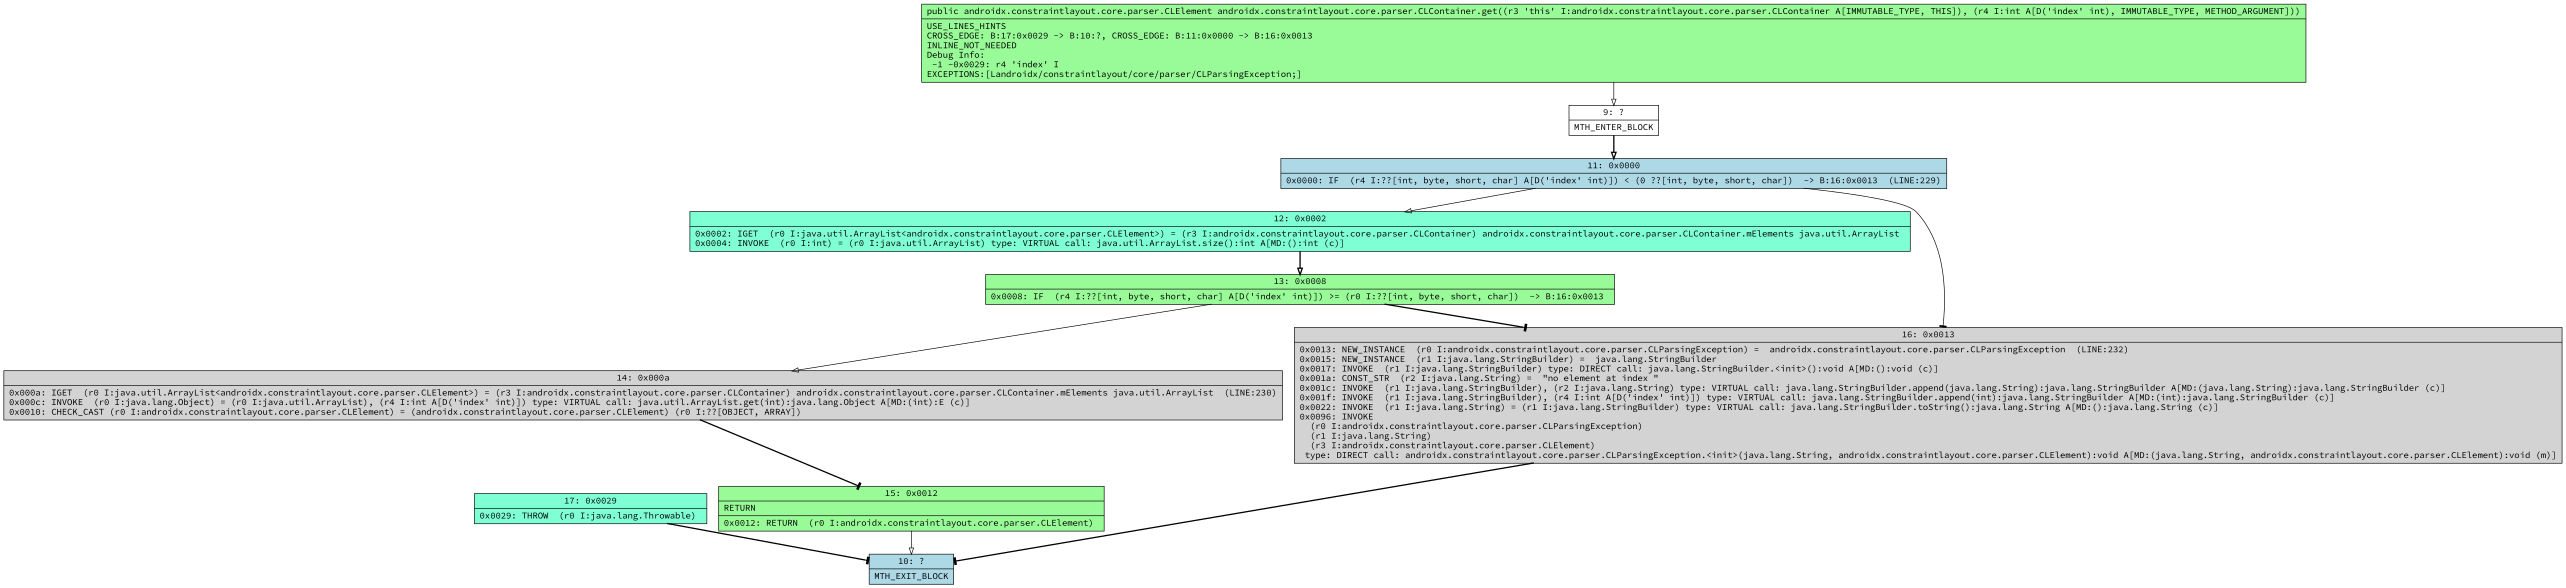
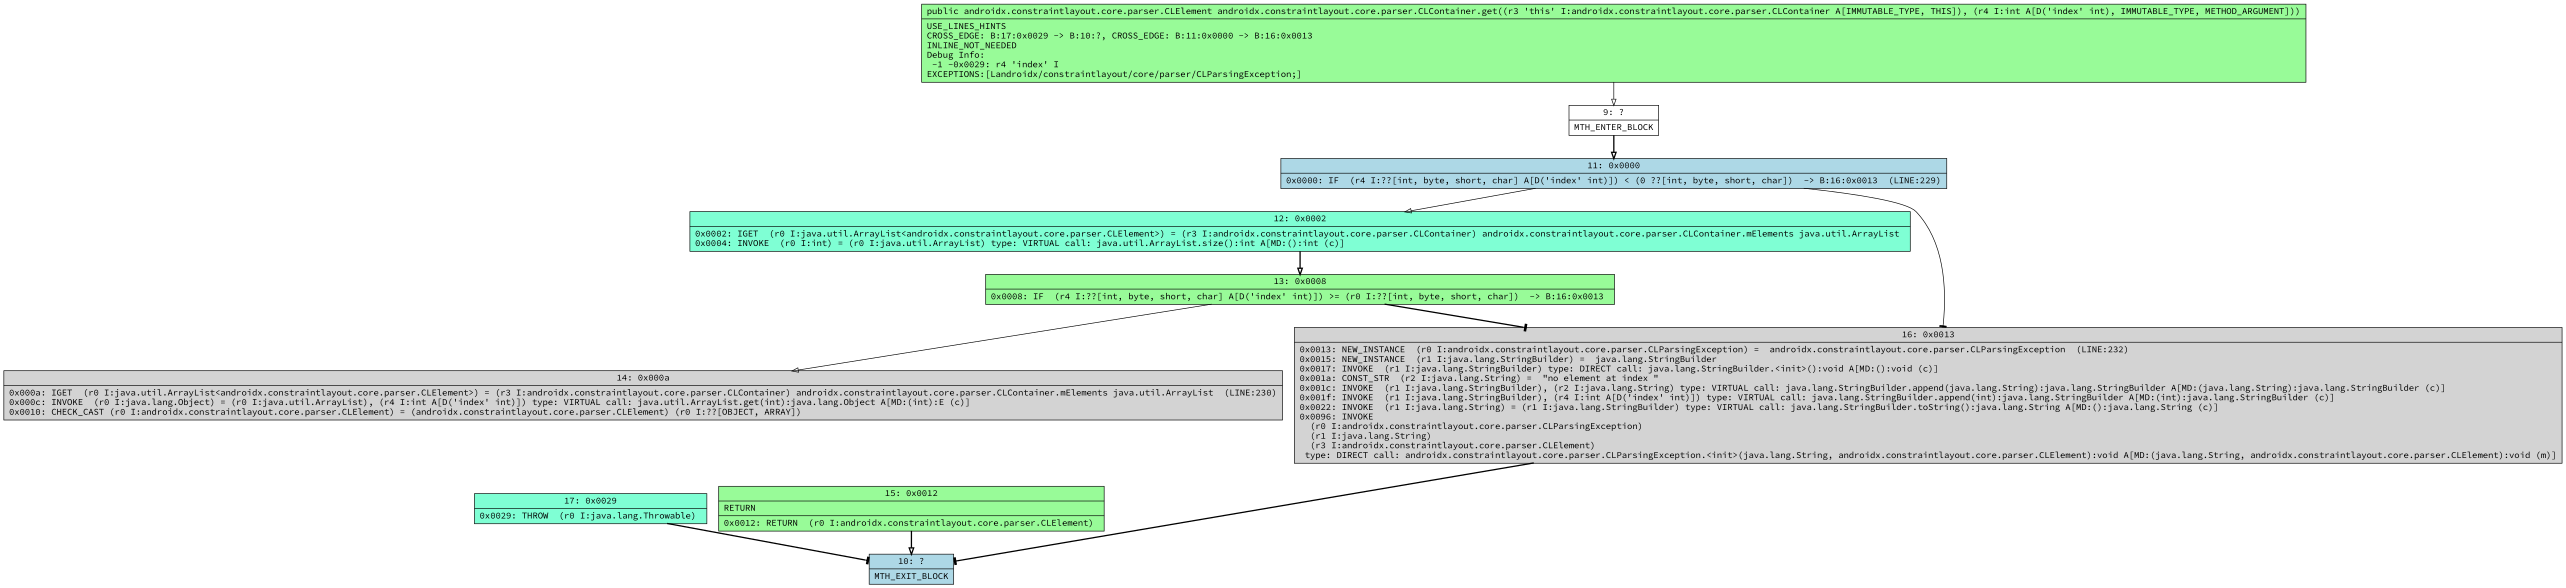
edge "14: 0x000a" -> "15: 0x0012": removed
edge "15: 0x0012" -> "10: ?": style solid -> bold
